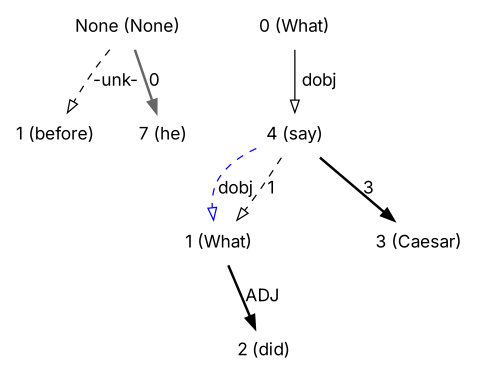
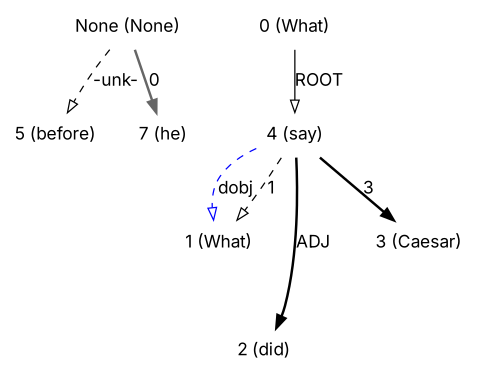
edge "0 (What)" -> "4 (say)": label "dobj" -> "ROOT"
node "1 (before)": label "1 (before)" -> "5 (before)"
edge "1 (What)" -> "2 (did)": now "4 (say)" -> "2 (did)"
